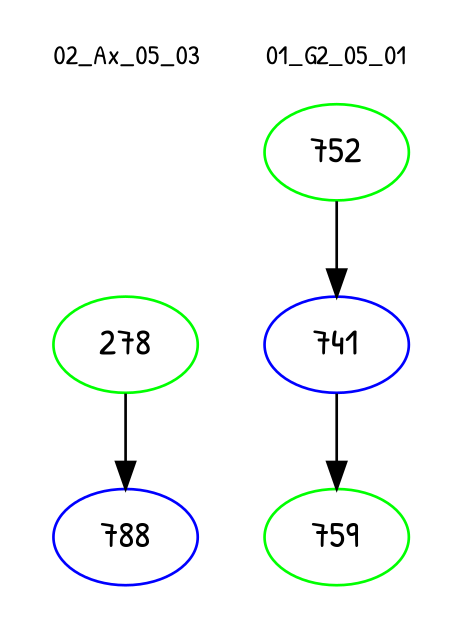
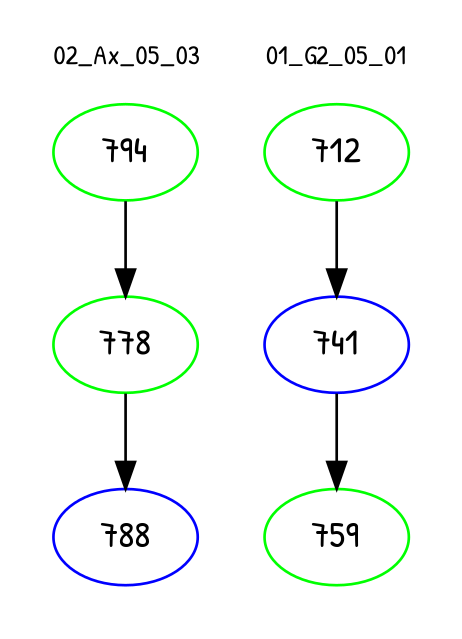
node "794": added
node "752": label "752" -> "712"
node "278": label "278" -> "778"
